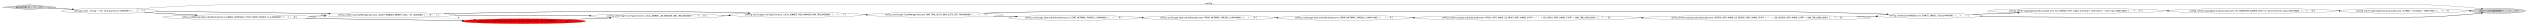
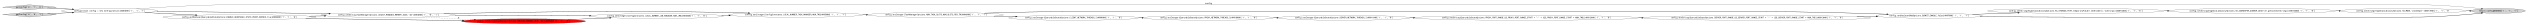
node "getConfig['0', '0', '1']": added
